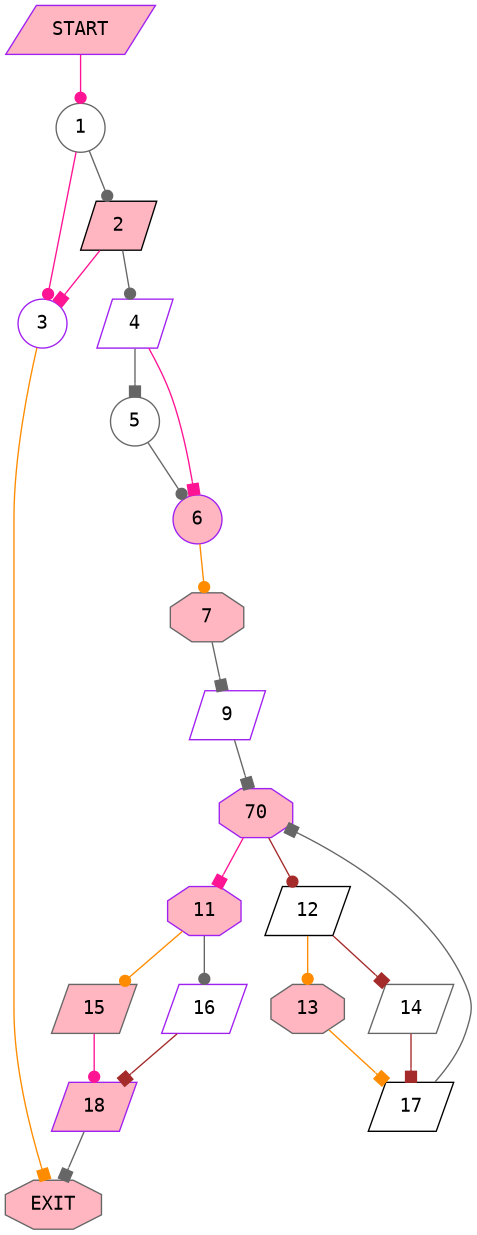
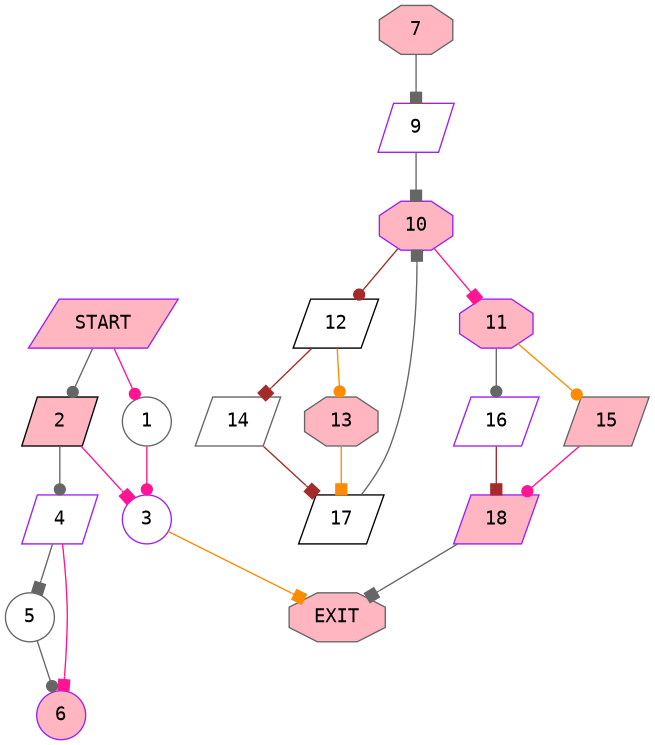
edge "1" -> "2": now "START" -> "2"
edge "6" -> "7": removed
node "70": label "70" -> "10"
